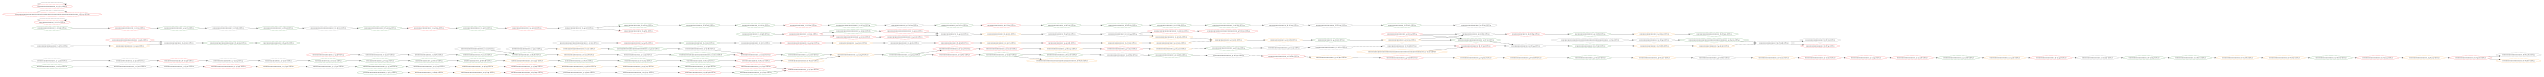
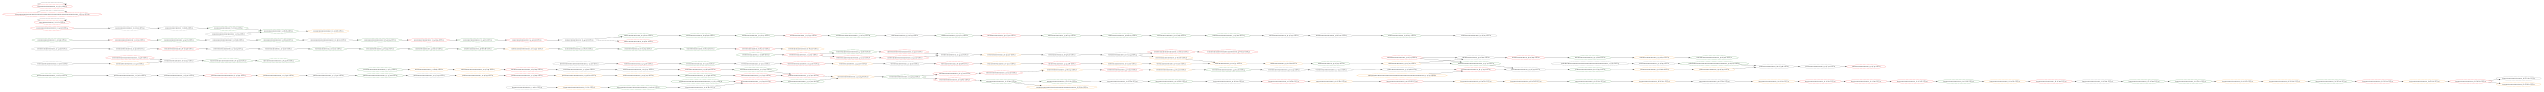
edge "00000010001111000000_66-85:398-LEN:20" -> "000001000111100000011_67-87:54-LEN:21": now "000001000111100000000_67-87:232-LEN:21" -> "000001000111100000011_67-87:54-LEN:21"
node "00001000110000100101_12-31:255-LEN:20": removed
edge "00000011010111100101010_65-87:120-LEN:23" -> "00001000000000000000_34-53:1346-LEN:20": now "00000100000000000000_33-52:702-LEN:20" -> "00001000000000000000_34-53:1346-LEN:20"
